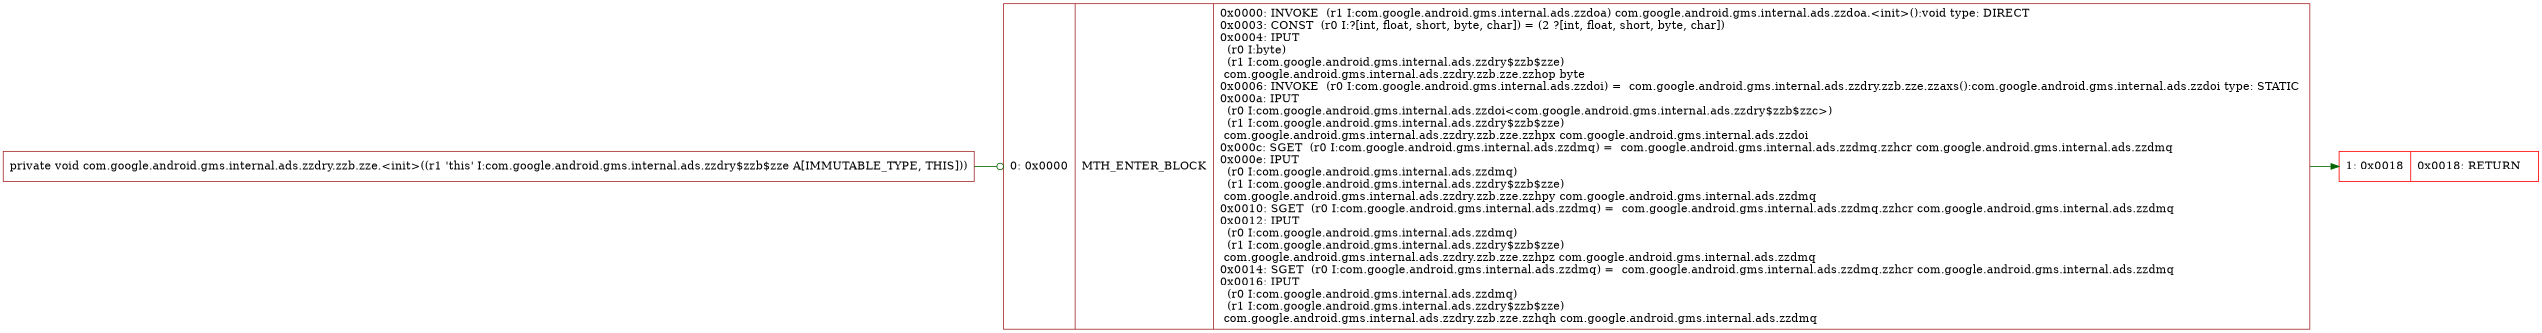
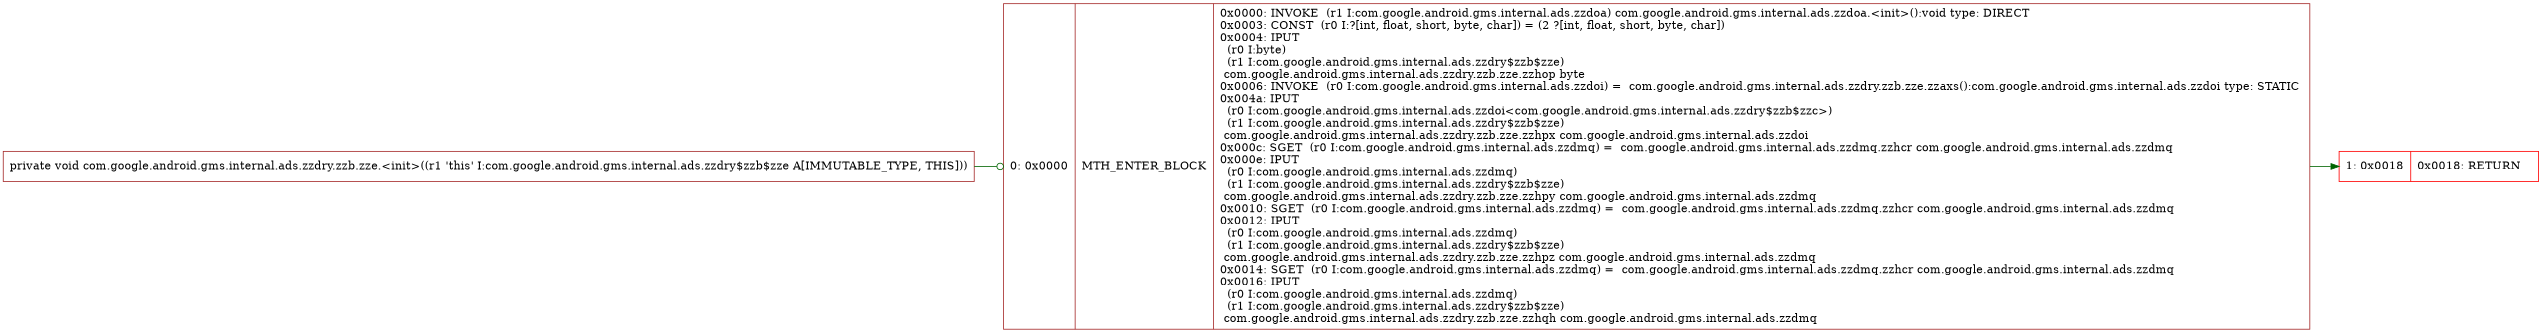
node "0: 0x0000": text "0x000a: IPUT" -> "0x004a: IPUT"
